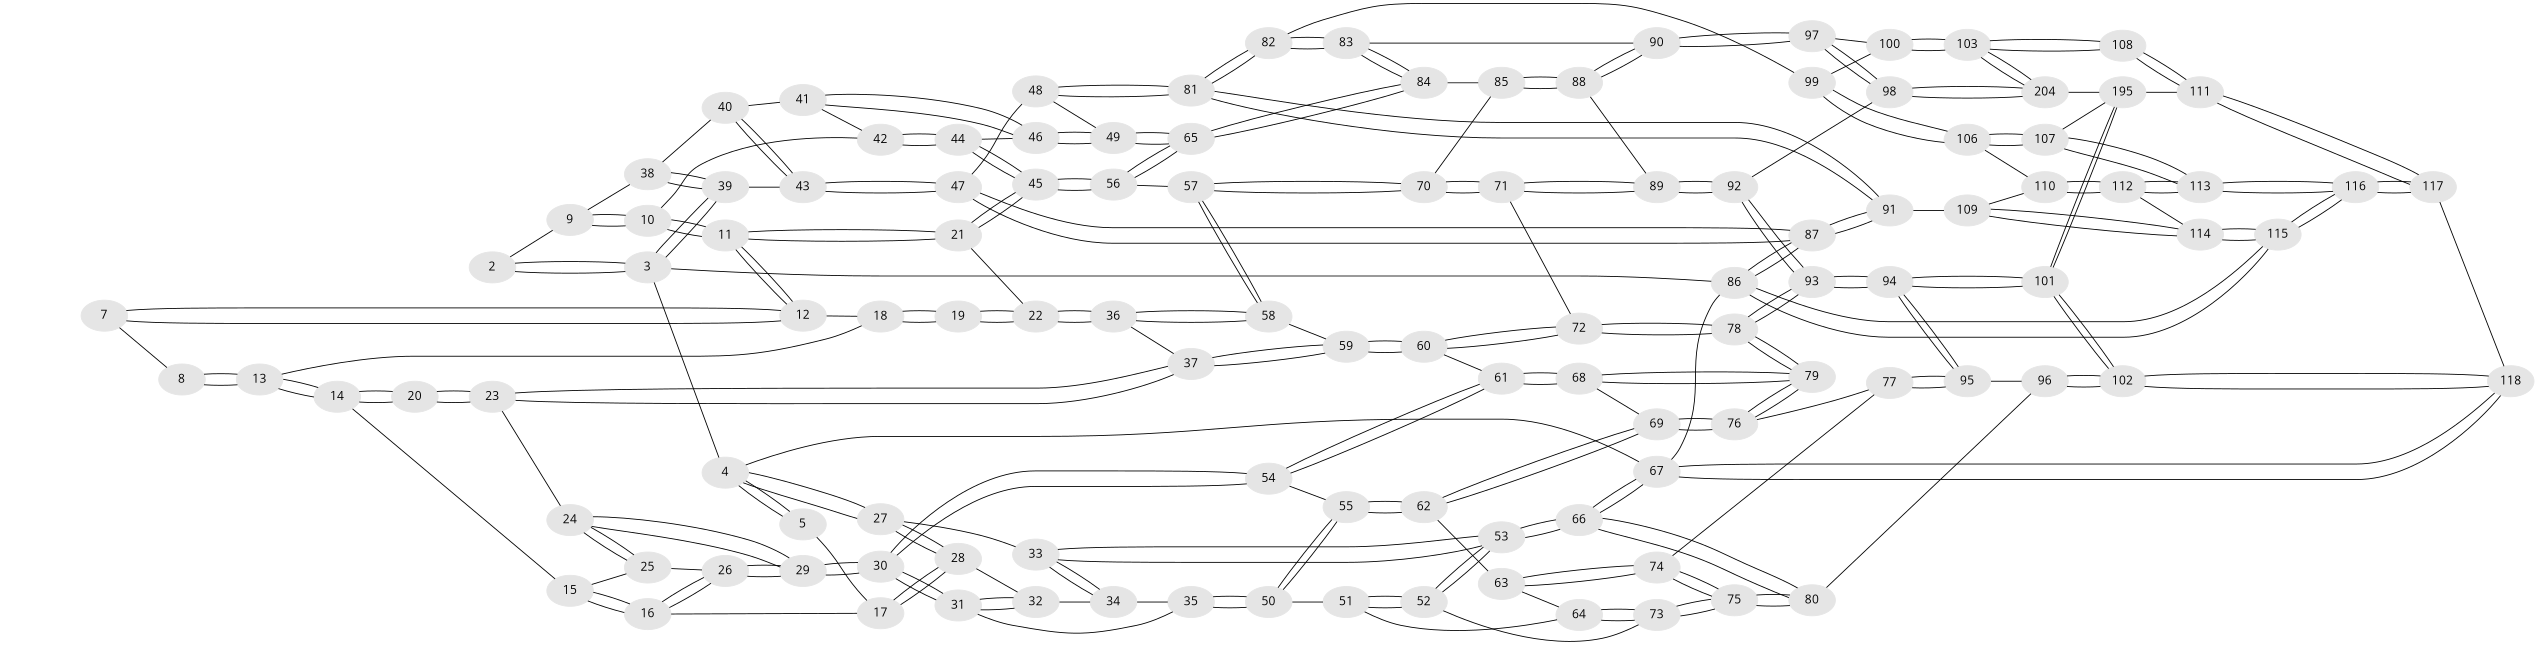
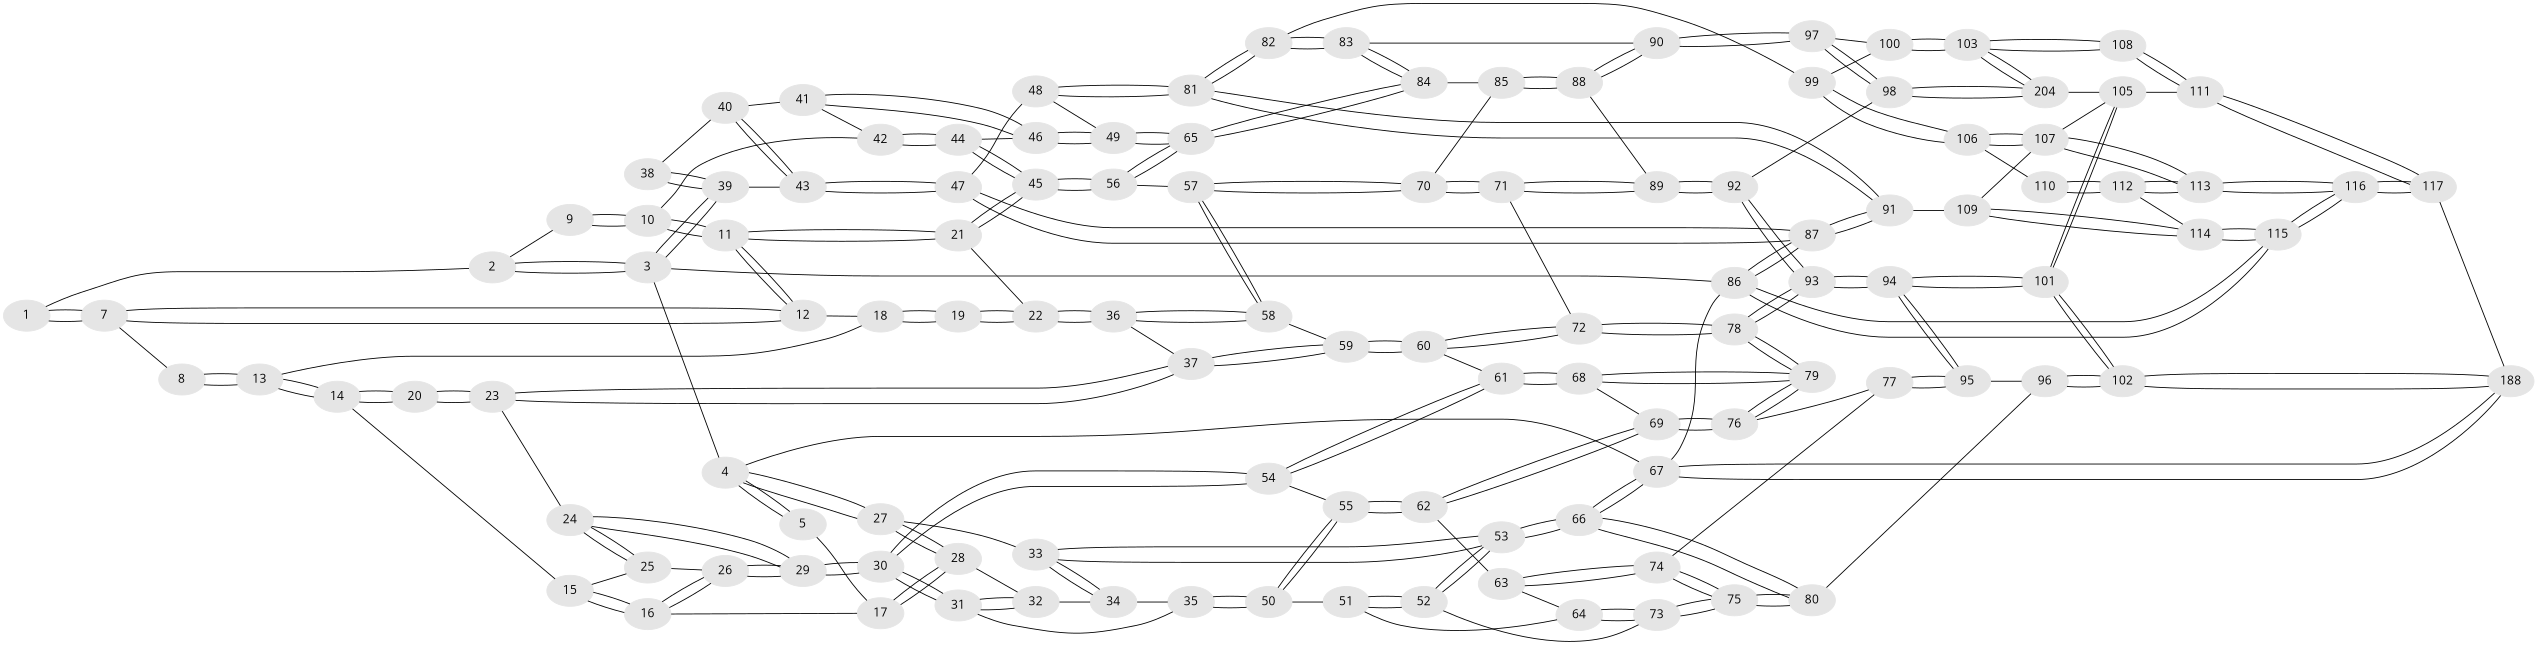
node "195": label "195" -> "105"
edge "38" -- "9": removed
edge "110" -- "109": now "107" -- "109"
node "1": added
node "118": label "118" -> "188"
